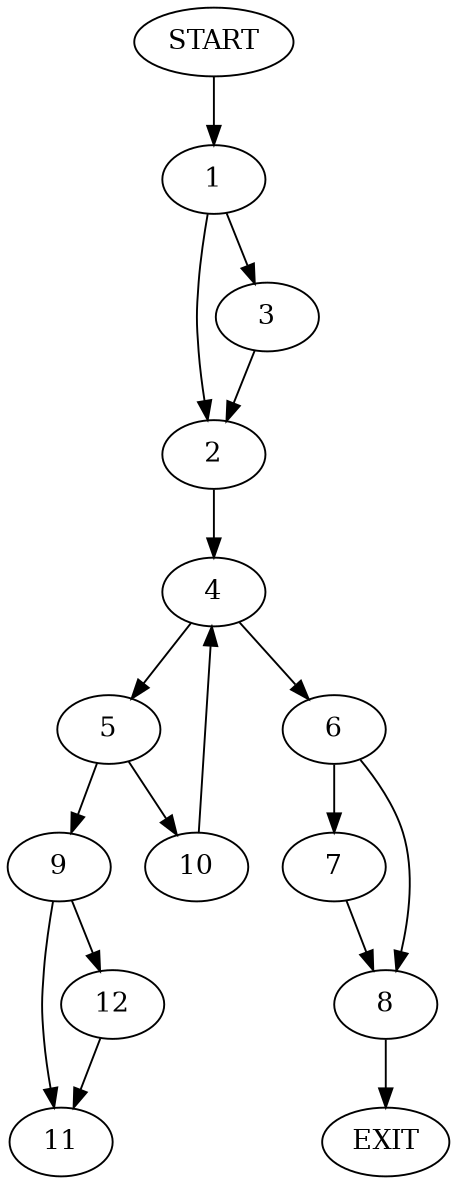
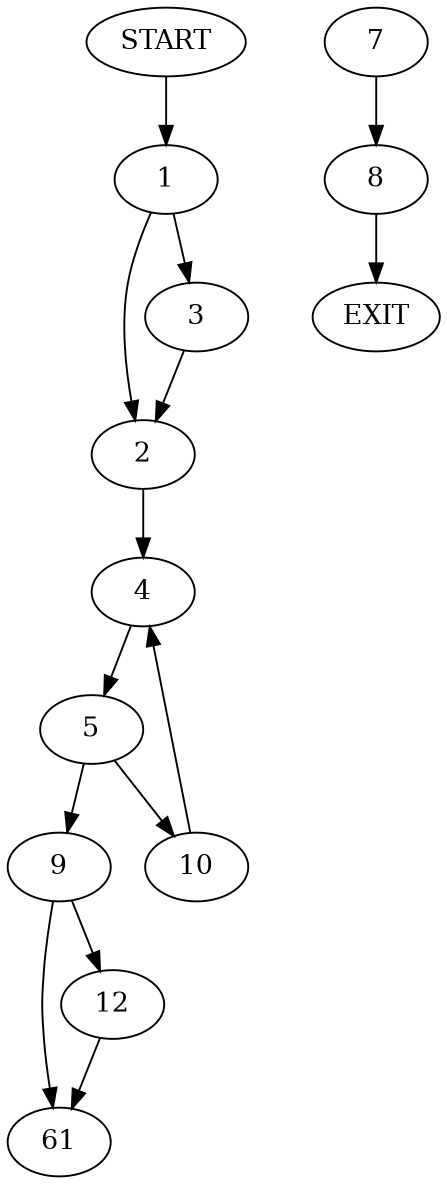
node "6": removed
node "11": label "11" -> "61"
